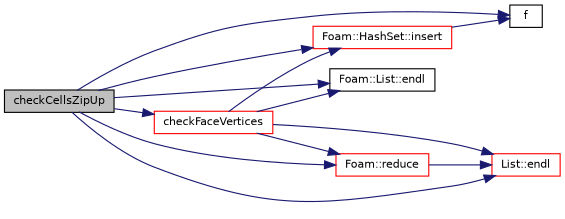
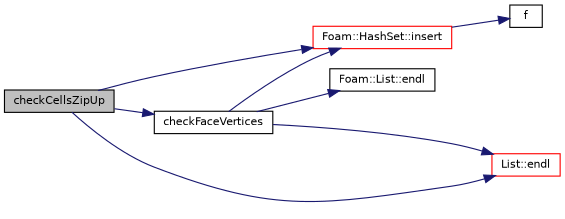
edge "checkCellsZipUp" -> "f": removed
edge "checkCellsZipUp" -> "Foam::List::endl": removed
node "checkFaceVertices": color red -> black
node "Foam::reduce": removed
